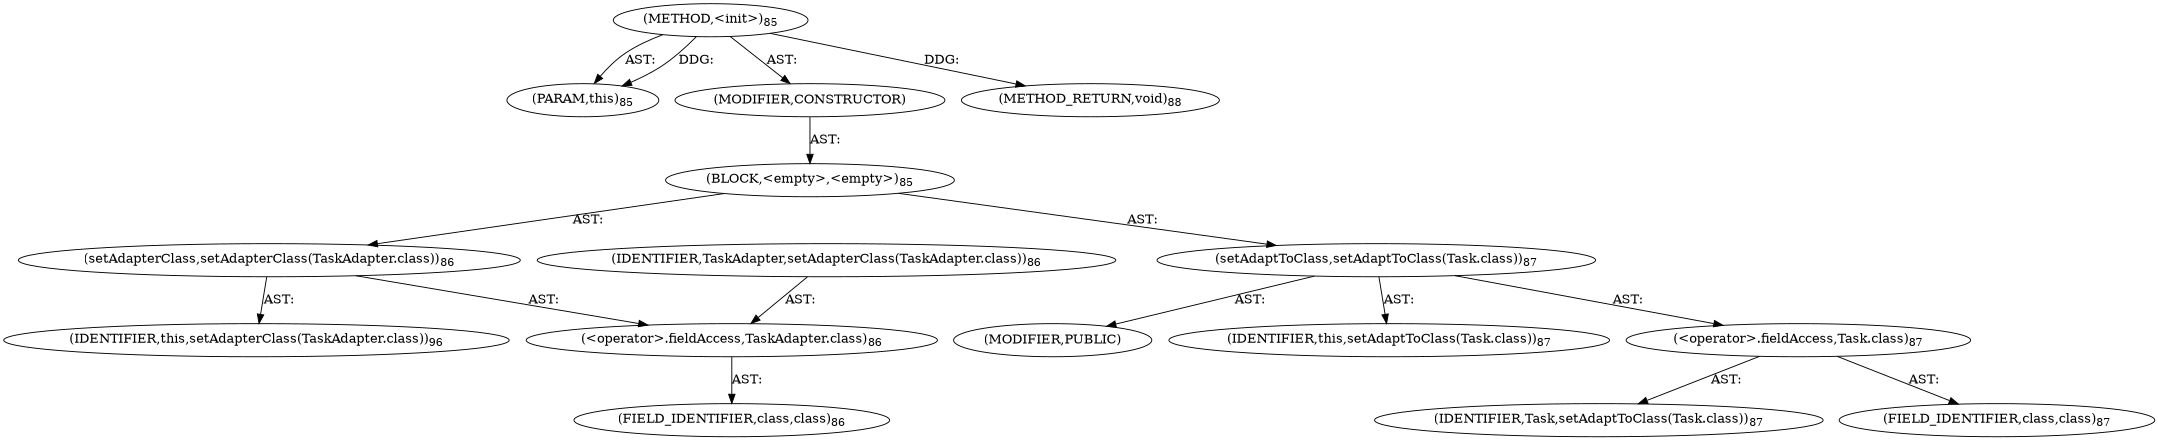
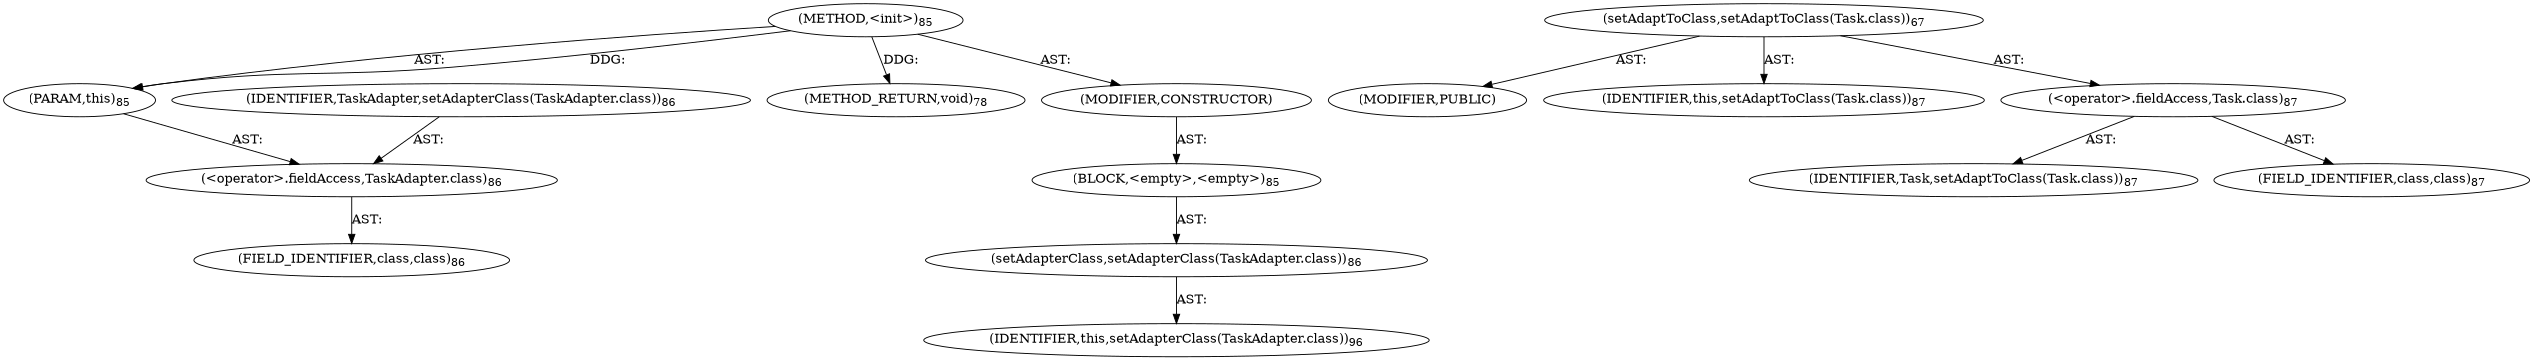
node "(METHOD_RETURN,void)": text "88" -> "78"
edge "(BLOCK,<empty>,<empty>)" -> "(setAdaptToClass,setAdaptToClass(Task.class))": removed, label "AST:"
node "(setAdaptToClass,setAdaptToClass(Task.class))": text "87" -> "67"
edge "(setAdapterClass,setAdapterClass(TaskAdapter.class))" -> "(<operator>.fieldAccess,TaskAdapter.class)": now "(PARAM,this)" -> "(<operator>.fieldAccess,TaskAdapter.class)"
